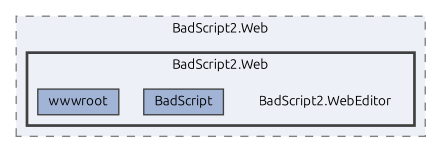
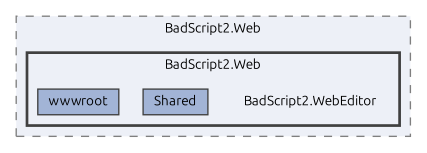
node "BadScript": label "BadScript" -> "Shared"
